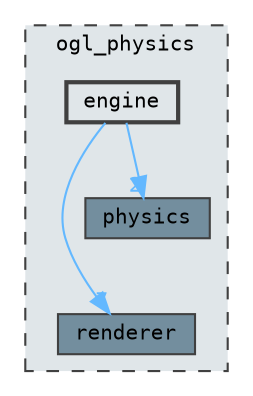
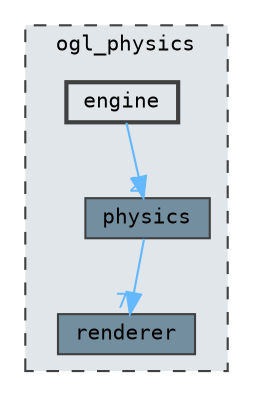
edge "engine" -> "renderer": now "physics" -> "renderer"
